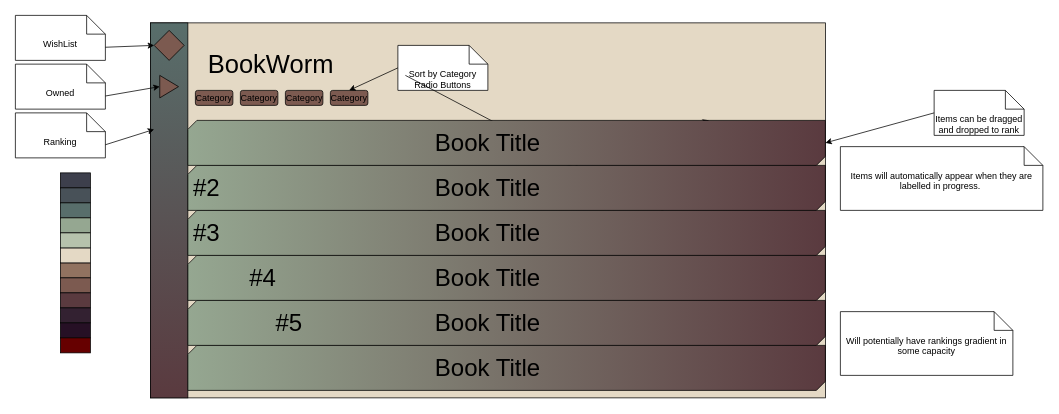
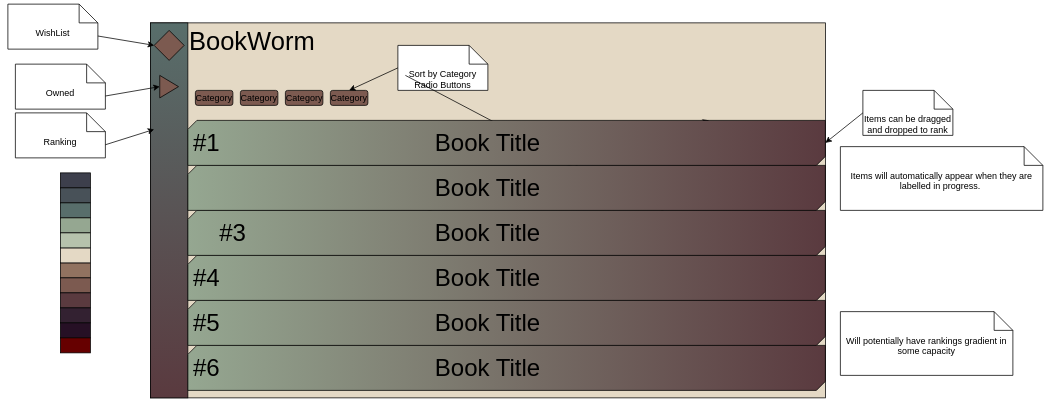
node "WishList": moved (60, 38) -> (53, 27)
node "BookWorm": moved (282, 64) -> (263, 42)
node "Items can be dragged and dropped to rank": moved (979, 113) -> (908, 113)
node "#1": added
node "#2": removed
node "#3": moved (207, 233) -> (233, 233)
node "#4": moved (263, 278) -> (207, 278)
node "#5": moved (289, 323) -> (207, 323)
node "#6": added
